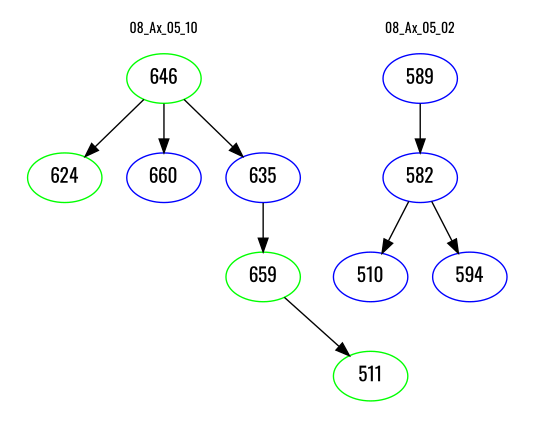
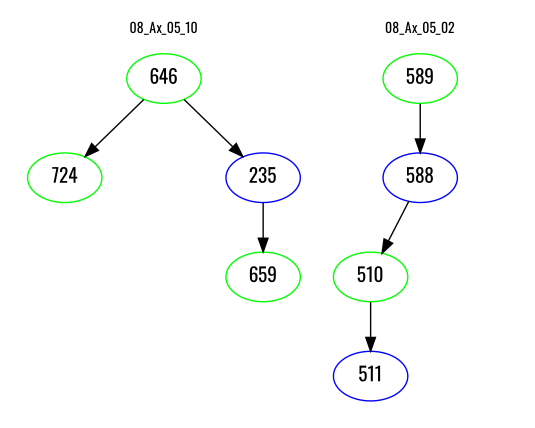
node "589": color blue -> green
node "624": label "624" -> "724"
node "660": removed
node "635": label "635" -> "235"
node "582": label "582" -> "588"
node "510": color blue -> green
node "594": removed
edge "659" -> "511": now "510" -> "511"
node "511": color green -> blue
